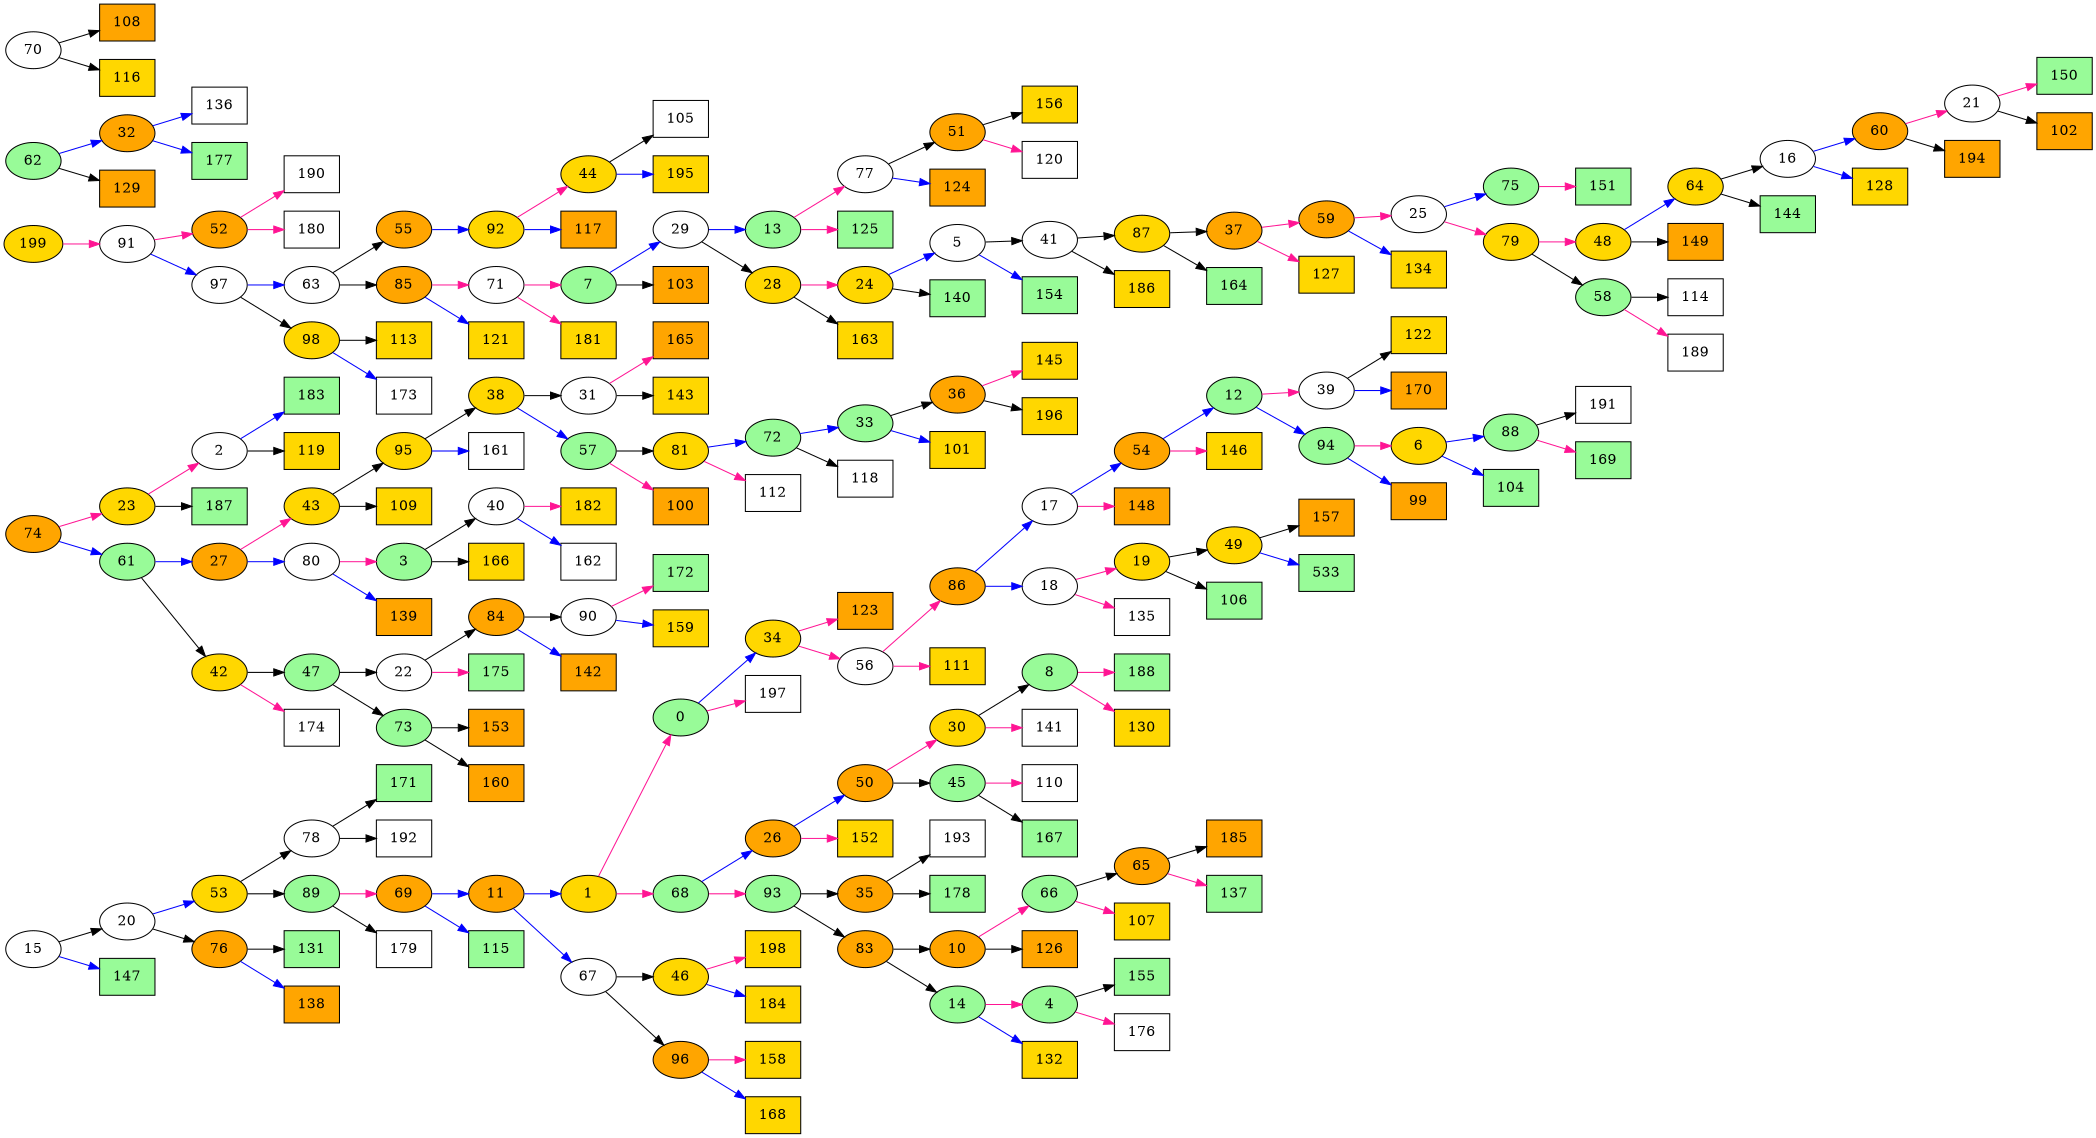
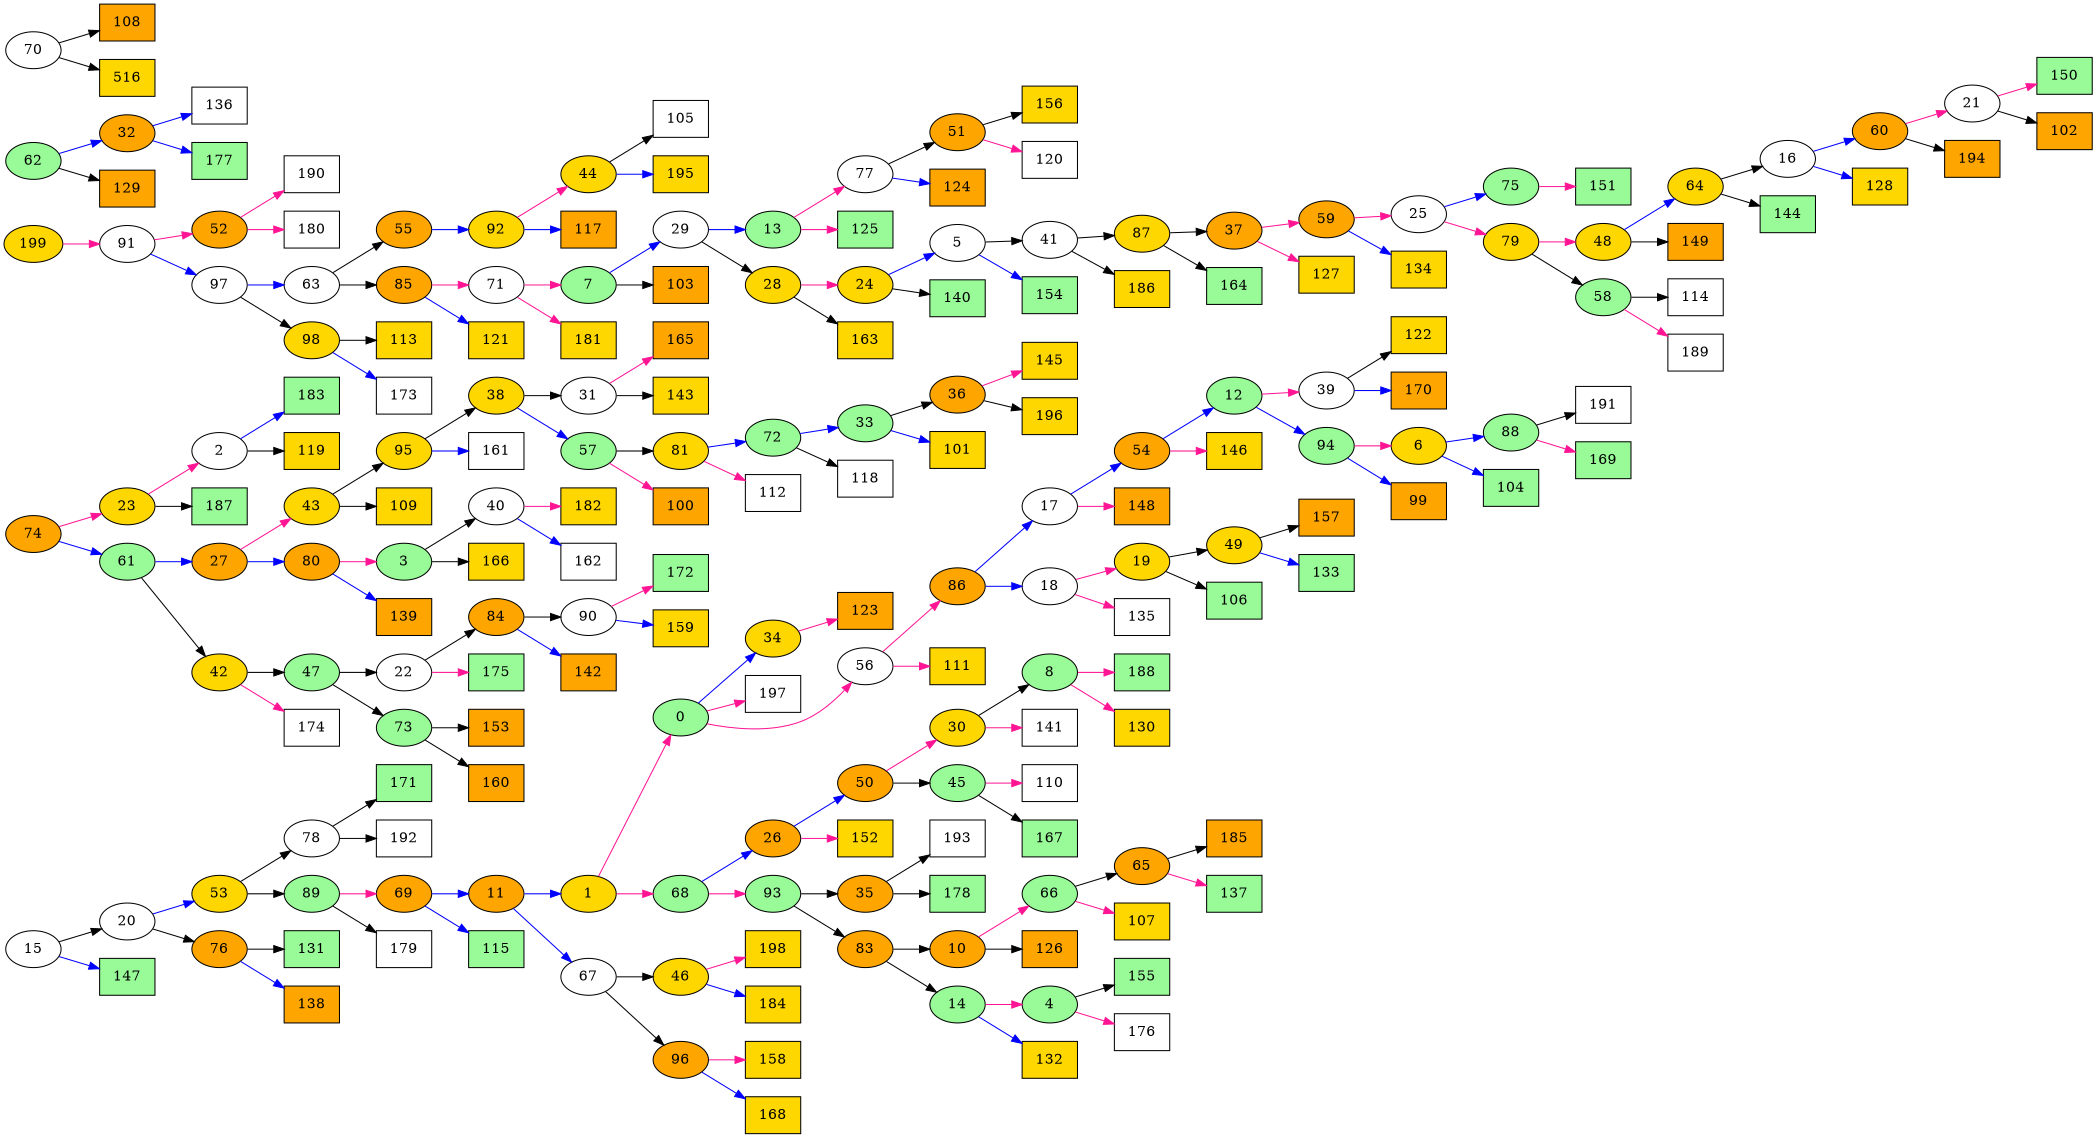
node "116": label "116" -> "516"
node "80": fillcolor white -> orange
node "533": label "533" -> "133"
edge "34" -> "56": now "0" -> "56"
